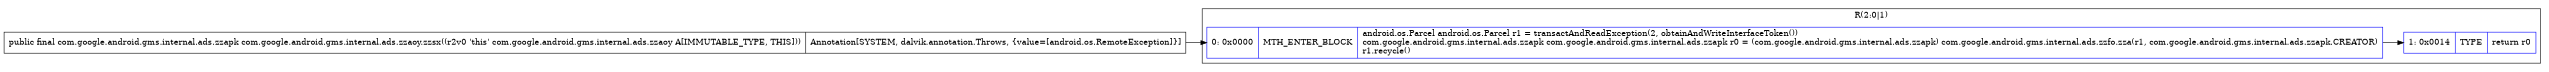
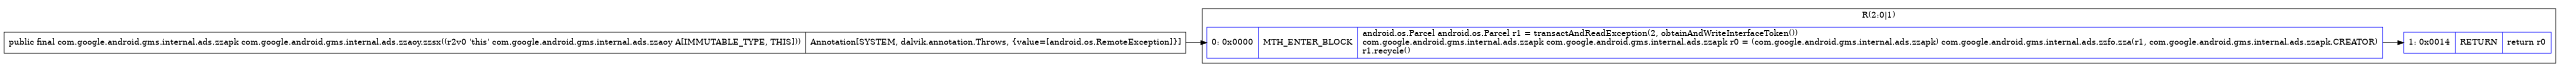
node "1: 0x0014": text "TYPE" -> "RETURN"
